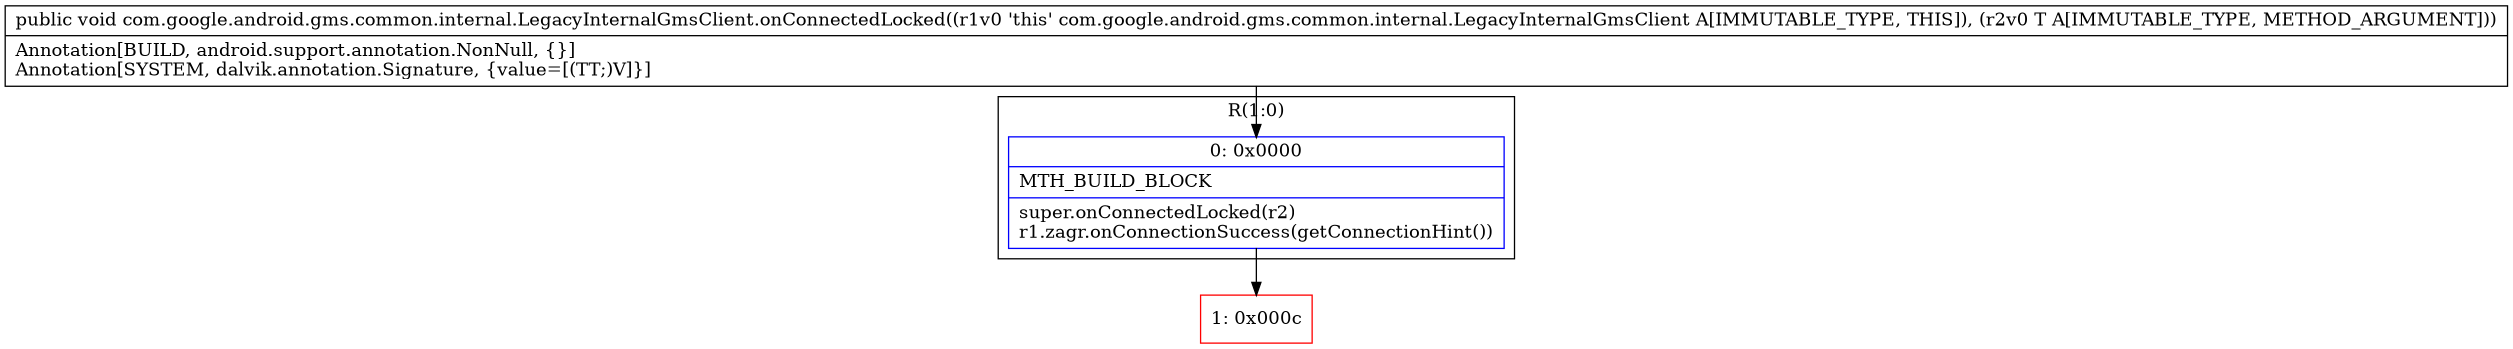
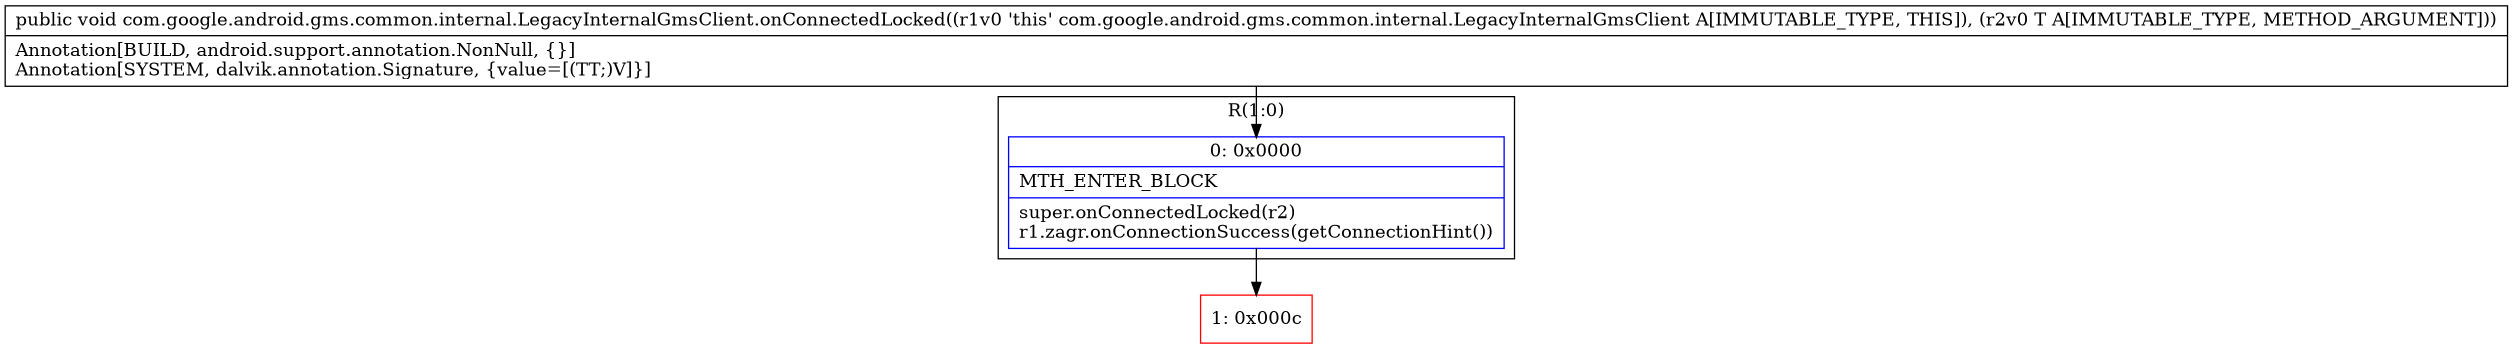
node "0: 0x0000": text "MTH_BUILD_BLOCK" -> "MTH_ENTER_BLOCK"
